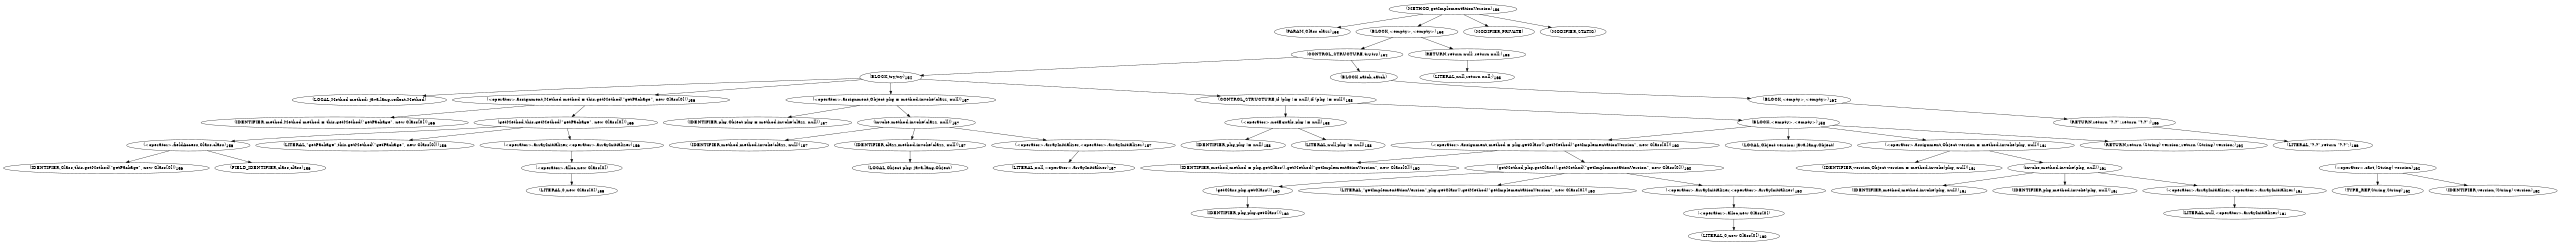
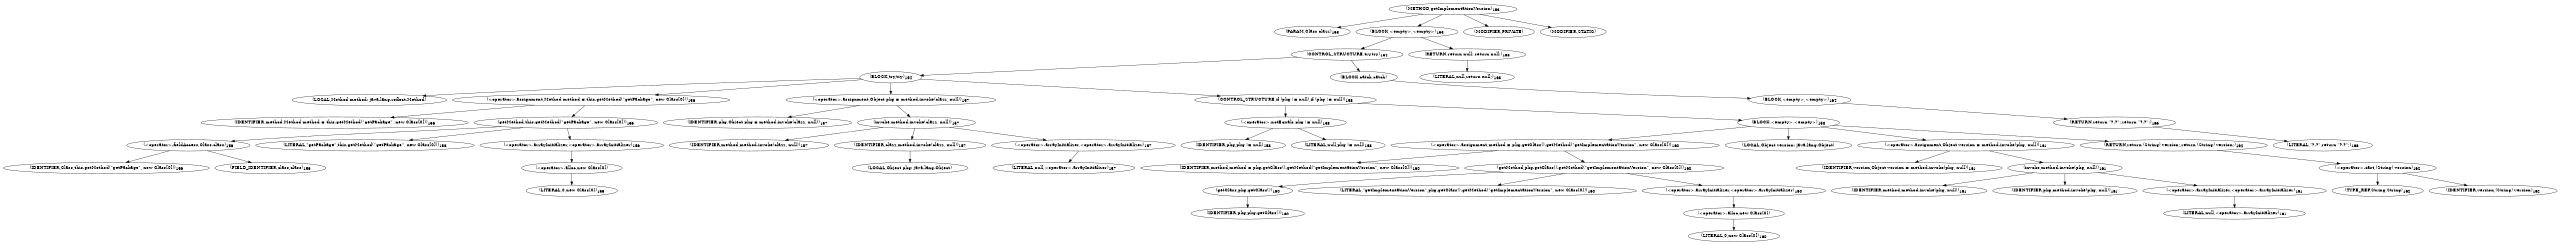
edge "(RETURN,return (String) version;,return (String) version;)" -> "(<operator>.cast,(String) version)": added
